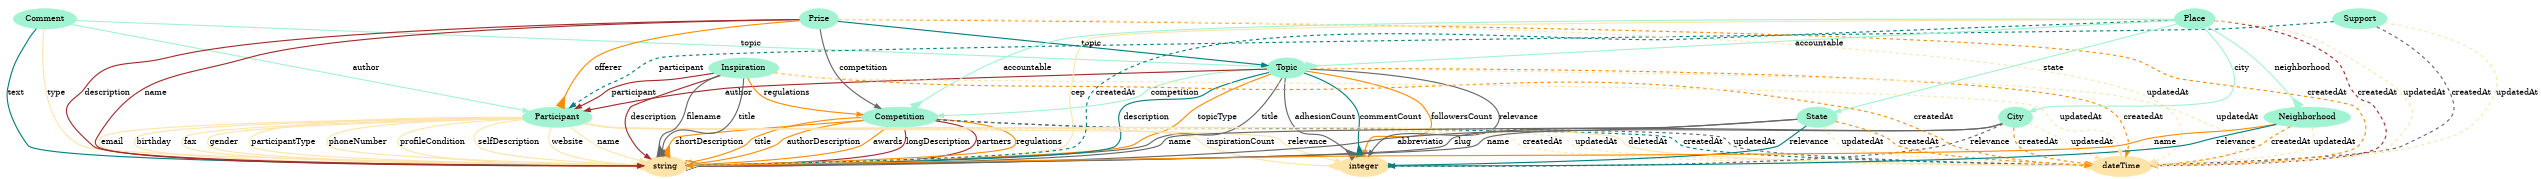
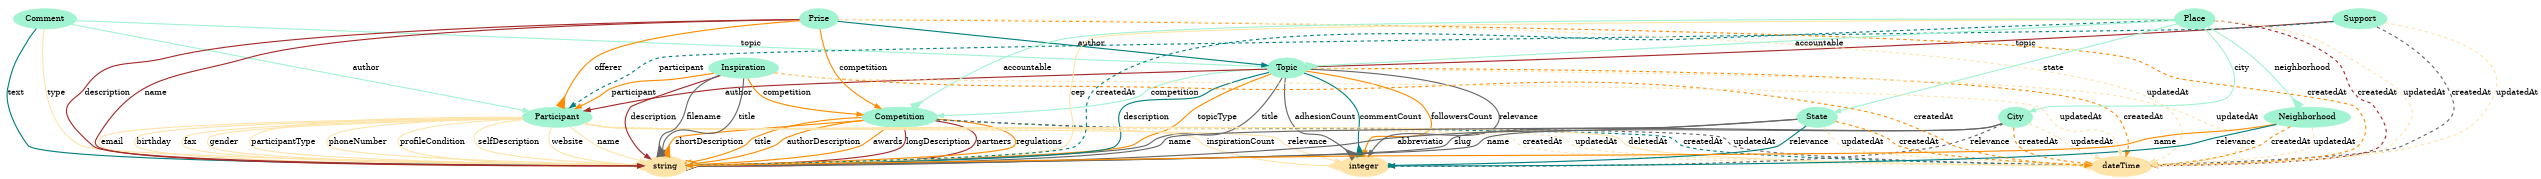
edge "Prize" -> "Topic": label "topic" -> "author"
edge "Support" -> "Topic": added, label "topic"
edge "Prize" -> "Competition": color gray40 -> darkorange
edge "Inspiration" -> "Participant": color brown -> darkorange
edge "Inspiration" -> "Competition": label "regulations" -> "competition"
